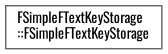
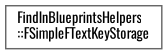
node "FSimpleFTextKeyStorage ::FSimpleFTextKeyStorage": label "FSimpleFTextKeyStorage ::FSimpleFTextKeyStorage" -> "FindInBlueprintsHelpers ::FSimpleFTextKeyStorage"
